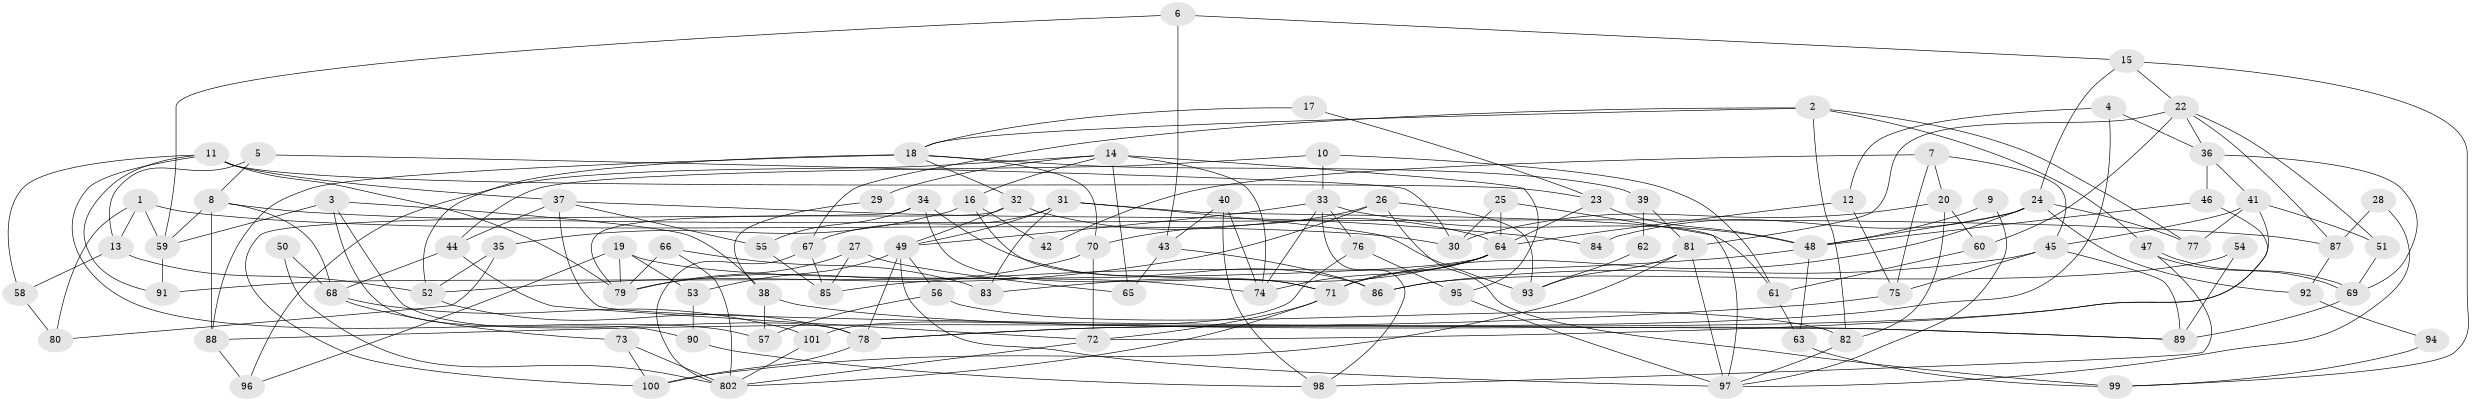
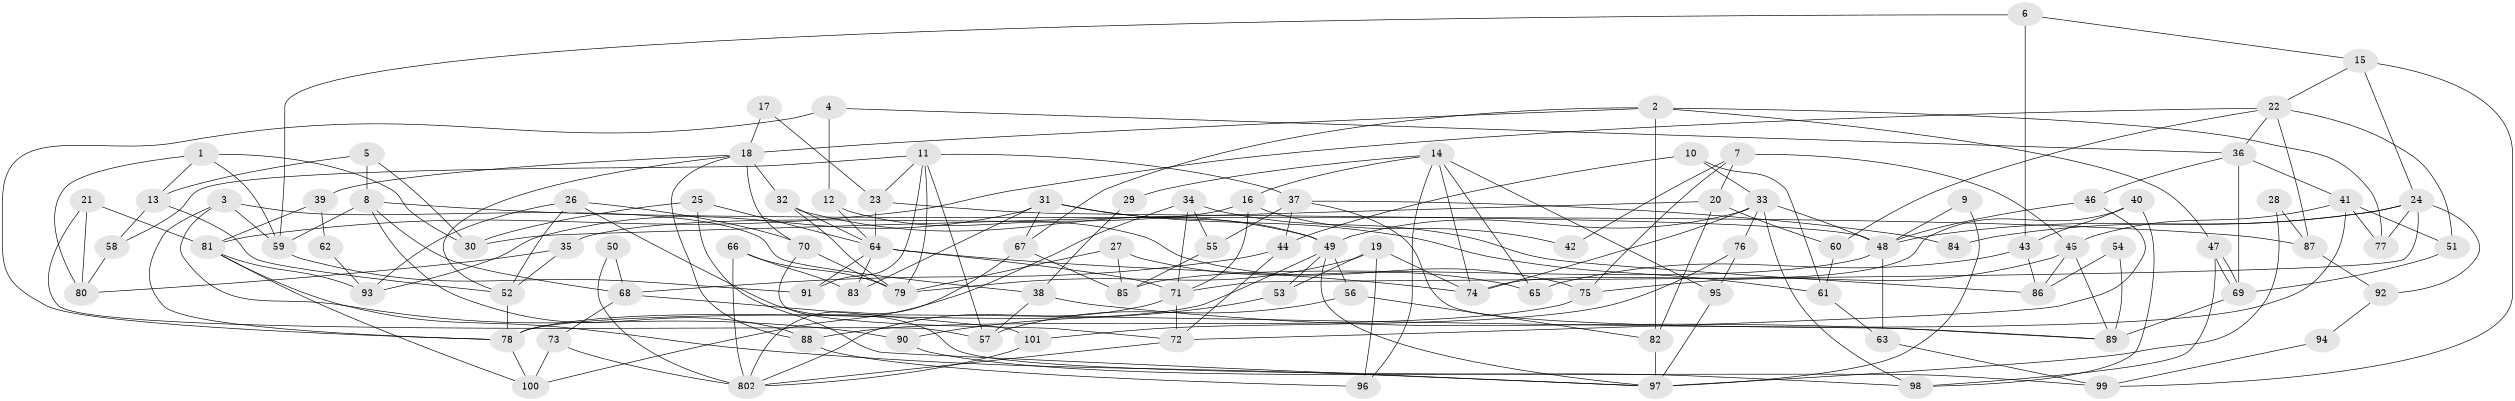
node "21": added
